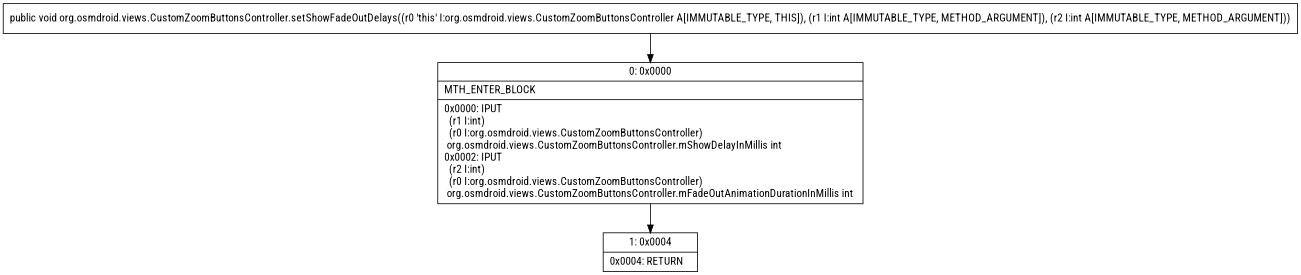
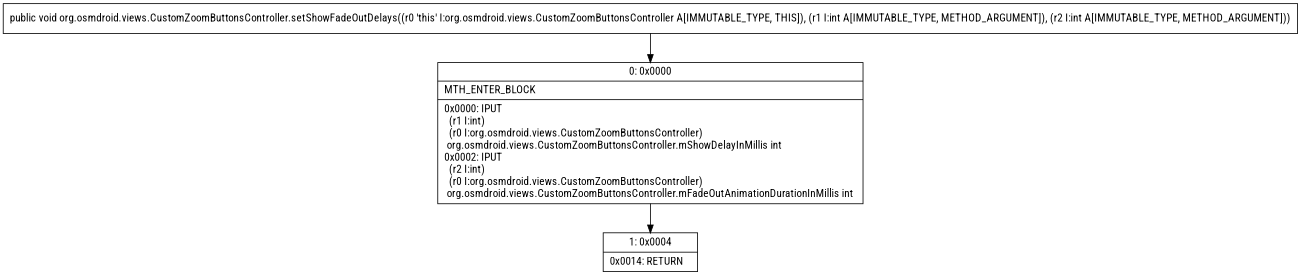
node "1: 0x0004": text "0x0004: RETURN" -> "0x0014: RETURN"
